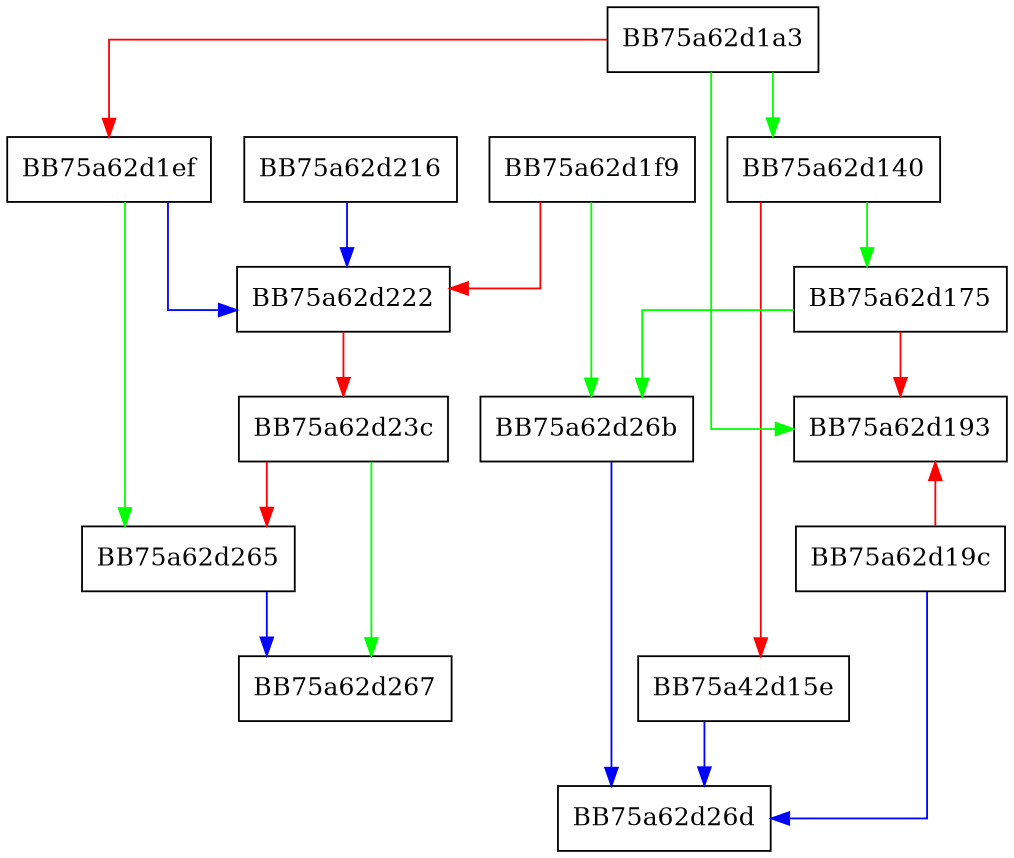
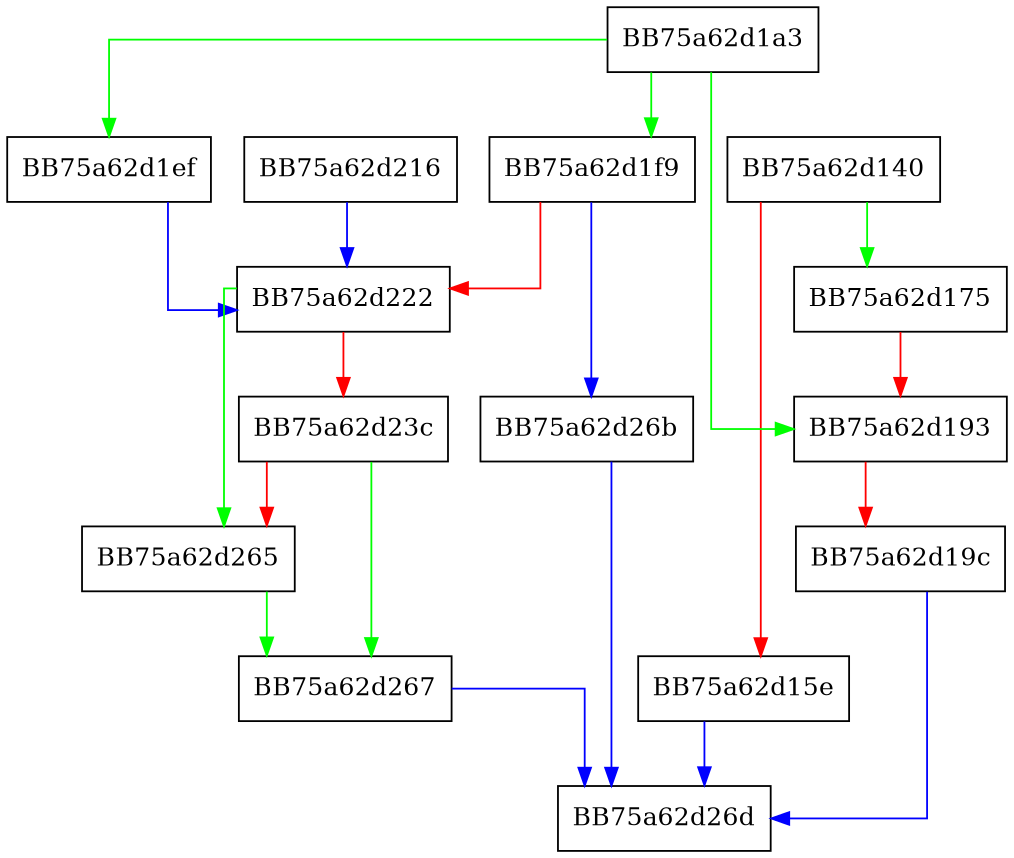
edge "BB75a62d1a3" -> "BB75a62d1ef": color red -> green
edge "BB75a62d1a3" -> "BB75a62d140": now "BB75a62d1a3" -> "BB75a62d1f9"
edge "BB75a62d1f9" -> "BB75a62d26b": color green -> blue
edge "BB75a62d175" -> "BB75a62d26b": removed
edge "BB75a62d1ef" -> "BB75a62d265": now "BB75a62d222" -> "BB75a62d265"
edge "BB75a62d19c" -> "BB75a62d193": reversed
edge "BB75a62d265" -> "BB75a62d267": color blue -> green
edge "BB75a62d267" -> "BB75a62d26d": added
node "BB75a42d15e": label "BB75a42d15e" -> "BB75a62d15e"
